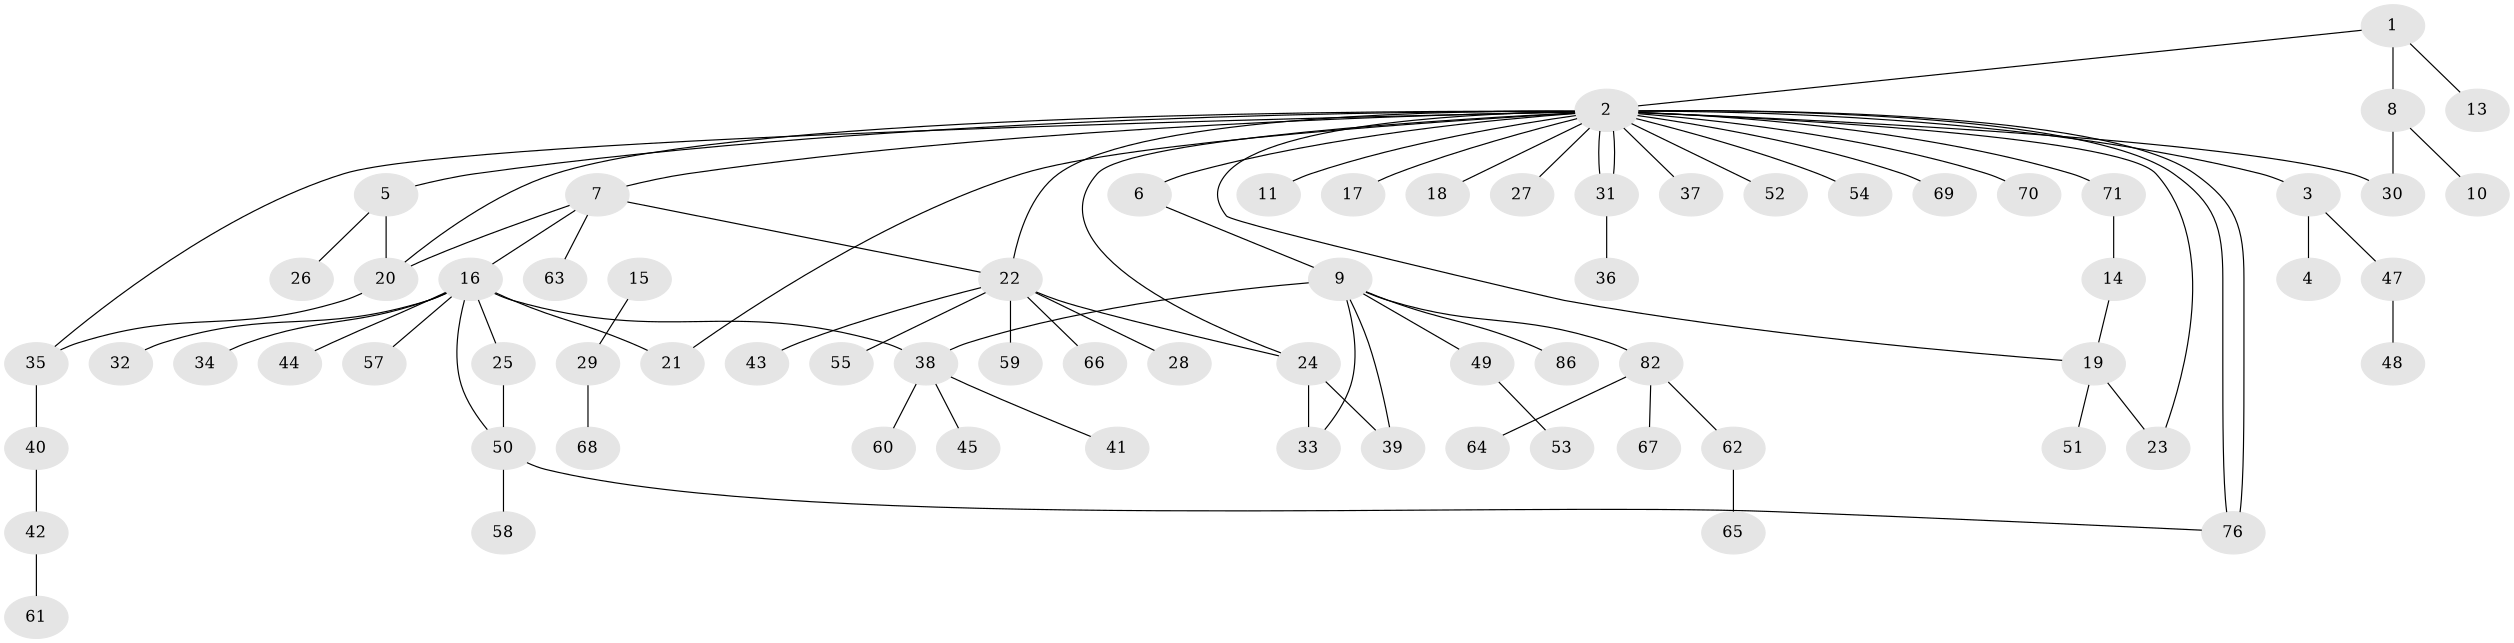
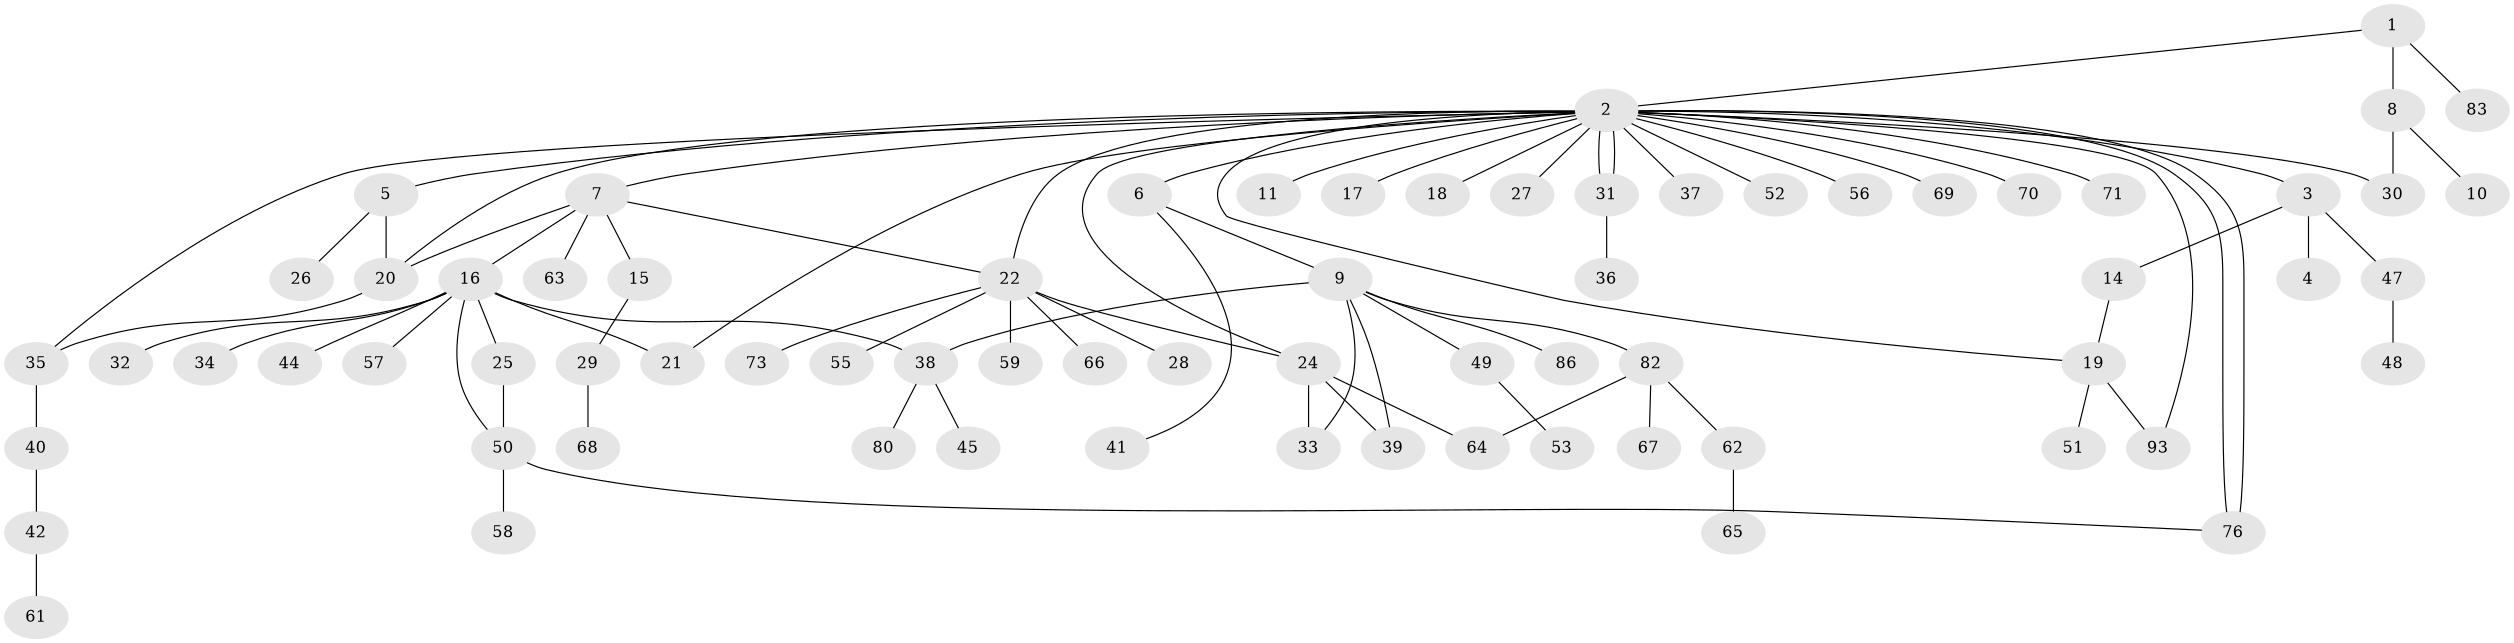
node "13": label "13" -> "83"
node "54": label "54" -> "56"
edge "7" -- "15": added
edge "71" -- "14": now "3" -- "14"
node "43": label "43" -> "73"
edge "24" -- "64": added
edge "38" -- "41": now "6" -- "41"
node "60": label "60" -> "80"
node "23": label "23" -> "93"
